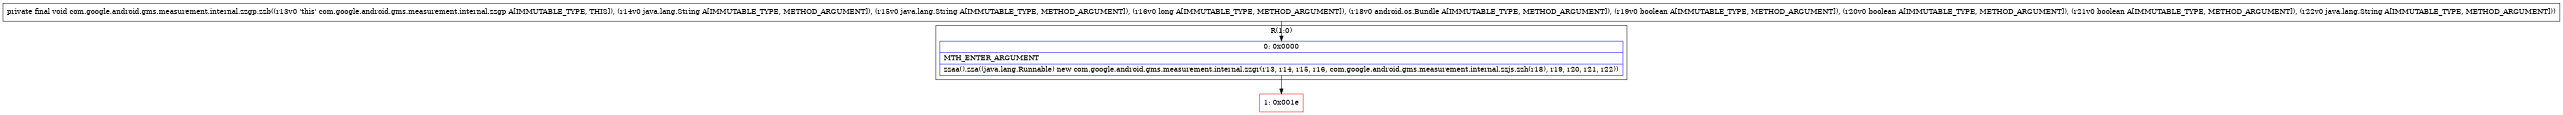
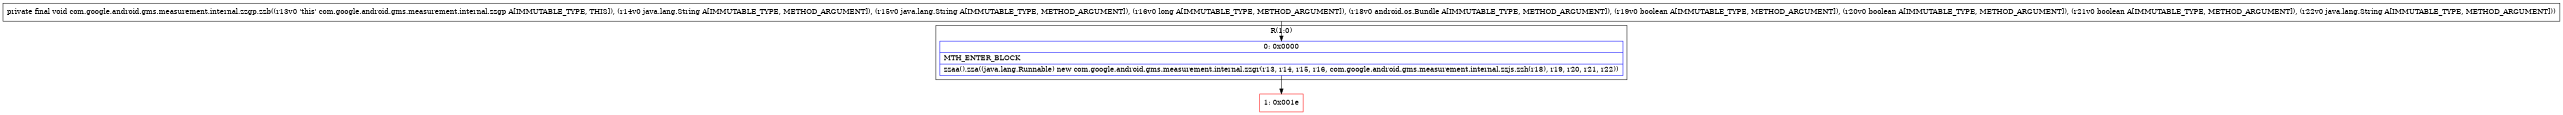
node "0: 0x0000": text "MTH_ENTER_ARGUMENT" -> "MTH_ENTER_BLOCK"
